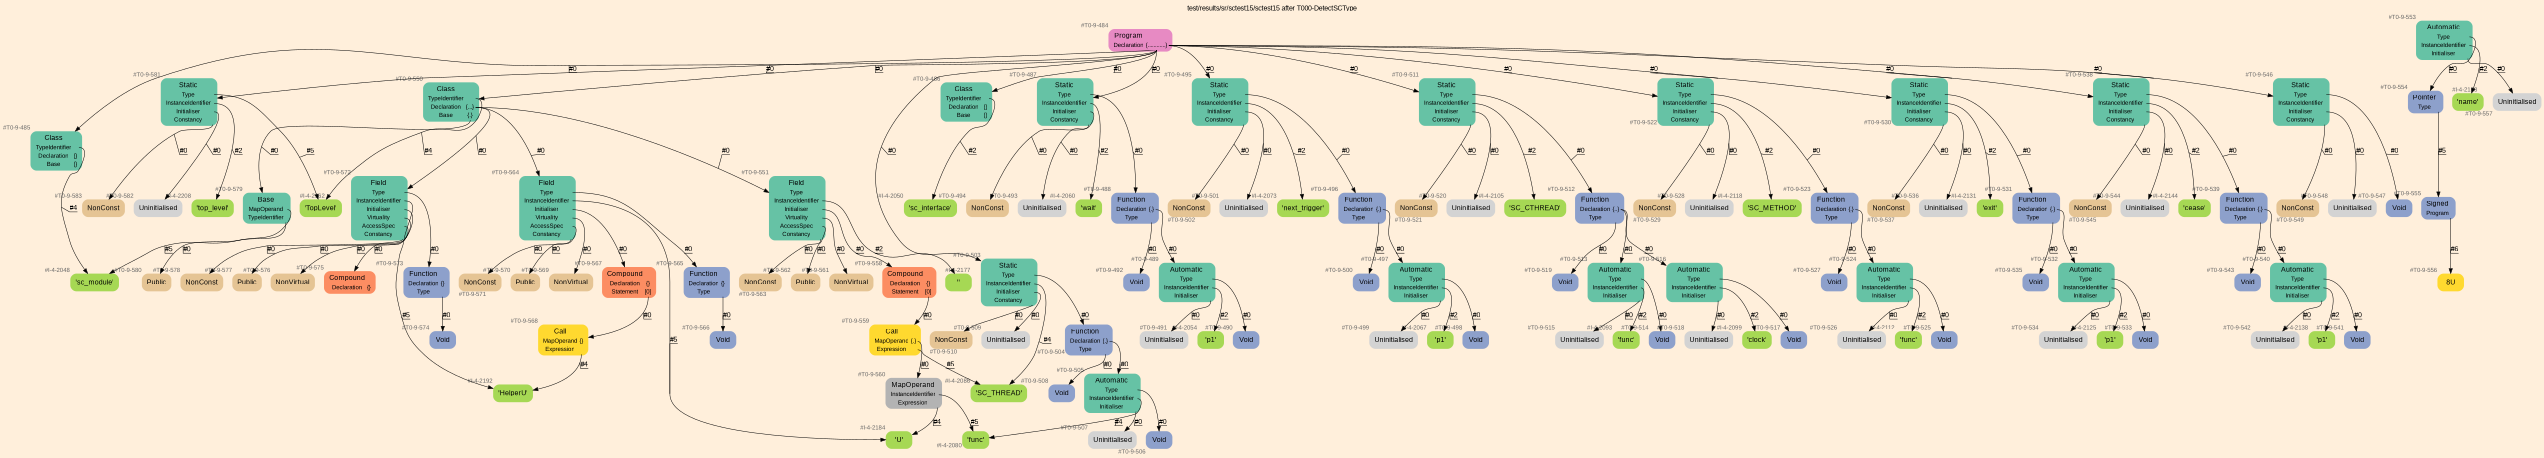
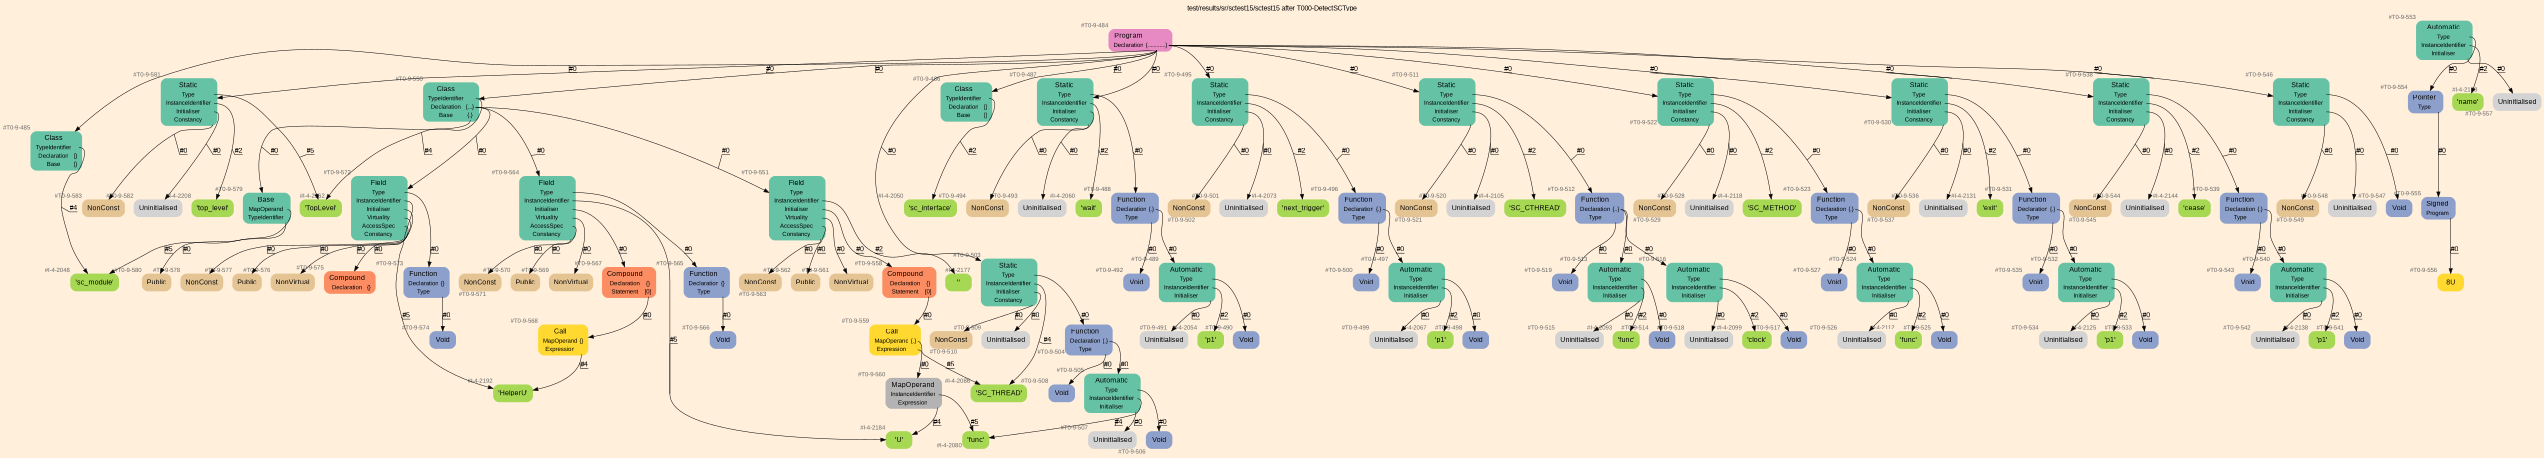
edge "Pointer" -> "Signed": label "#5" -> "#0"
edge "Signed" -> "8U": label "#6" -> "#0"
